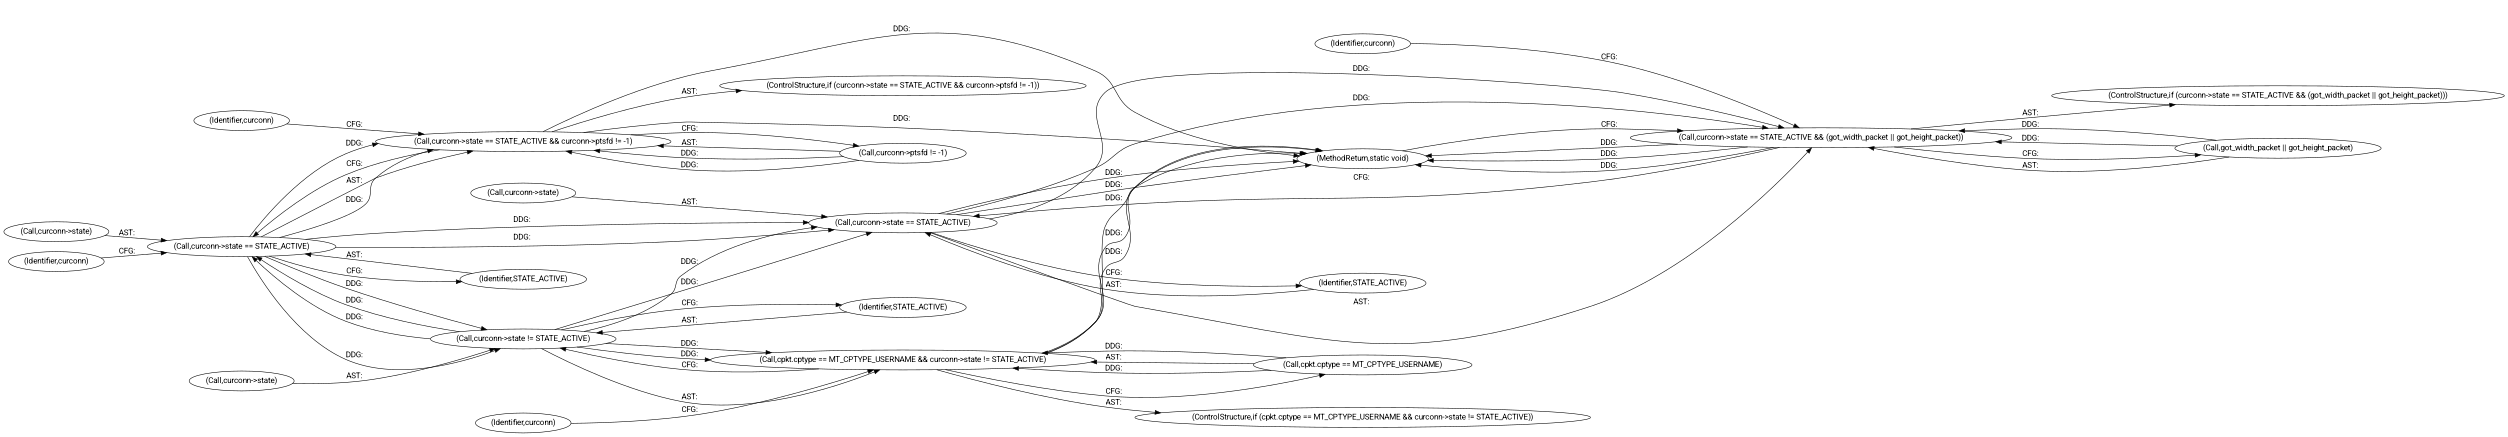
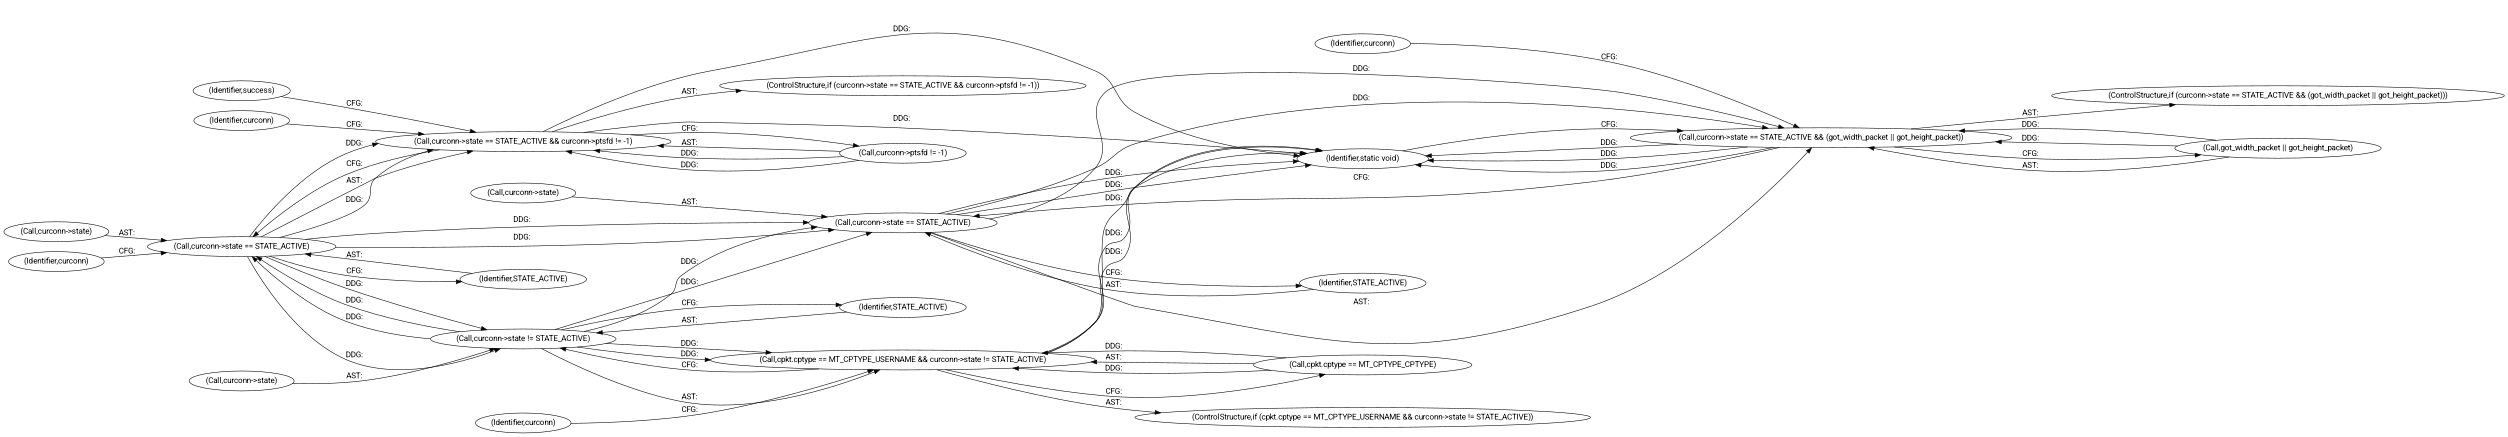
node "(Identifier,success)": added
node "(MethodReturn,static void)": label "(MethodReturn,static void)" -> "(Identifier,static void)"
node "(Call,cpkt.cptype == MT_CPTYPE_USERNAME)": label "(Call,cpkt.cptype == MT_CPTYPE_USERNAME)" -> "(Call,cpkt.cptype == MT_CPTYPE_CPTYPE)"
